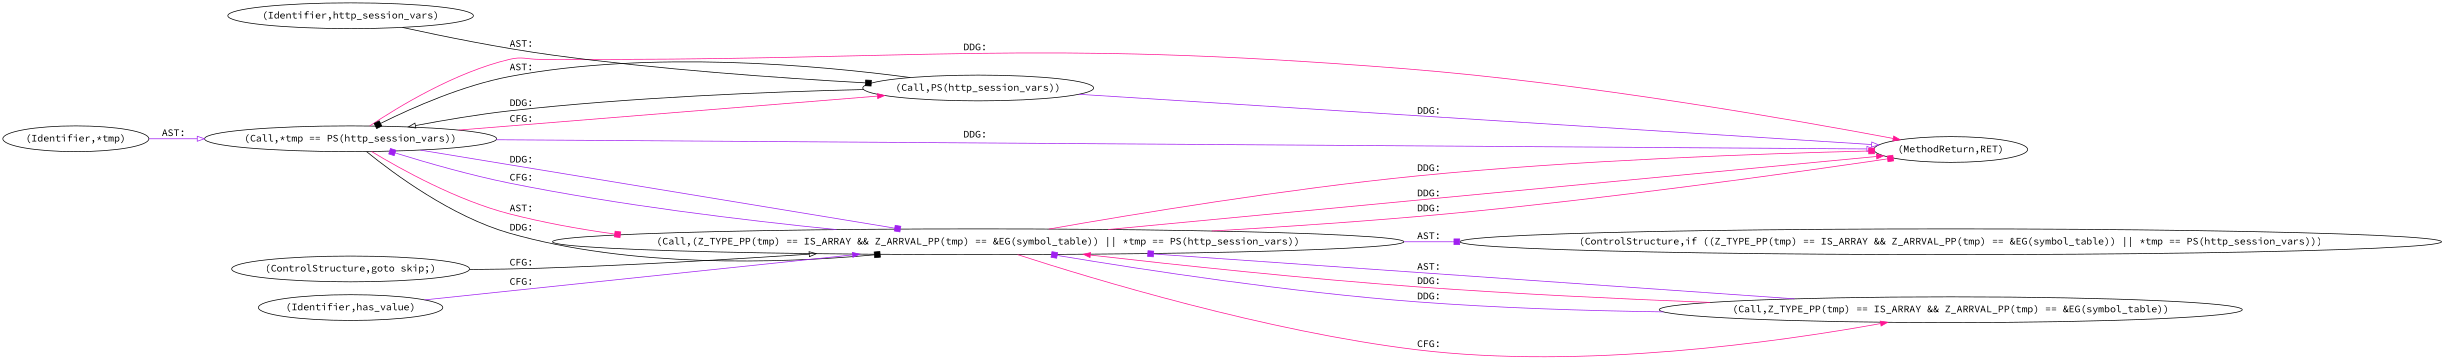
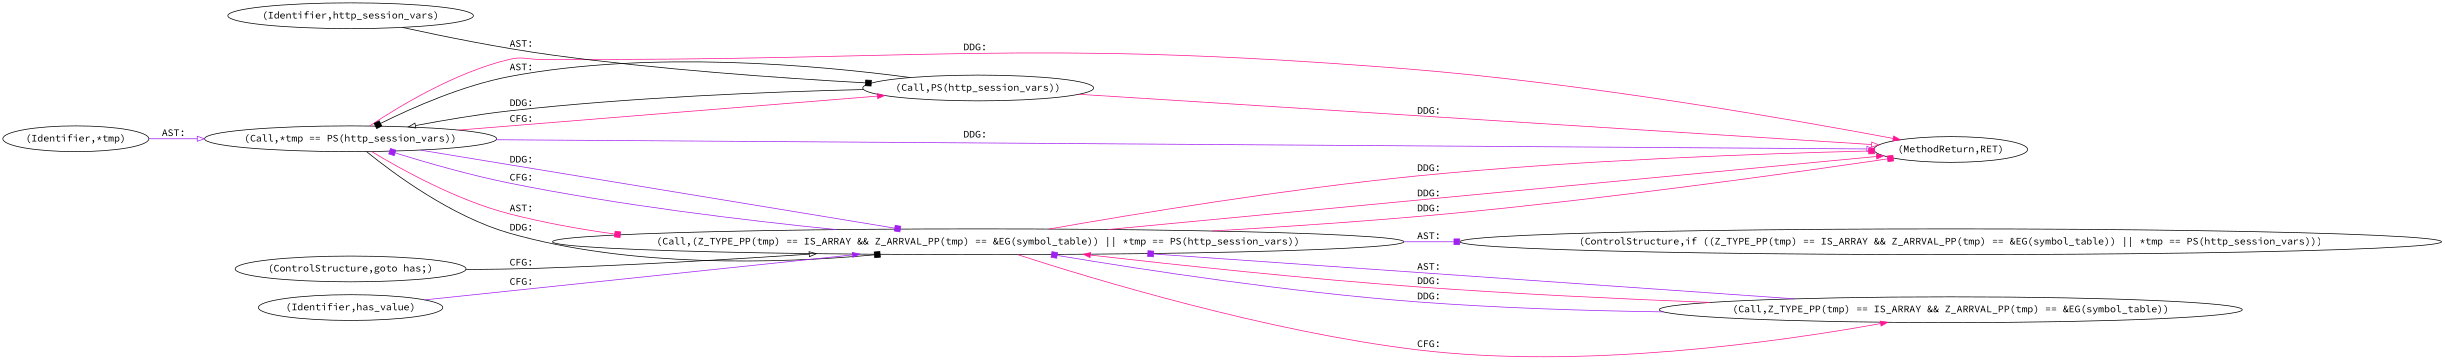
edge "(Call,PS(http_session_vars))" -> "(MethodReturn,RET)": color purple -> deeppink
node "(ControlStructure,goto skip;)": label "(ControlStructure,goto skip;)" -> "(ControlStructure,goto has;)"
